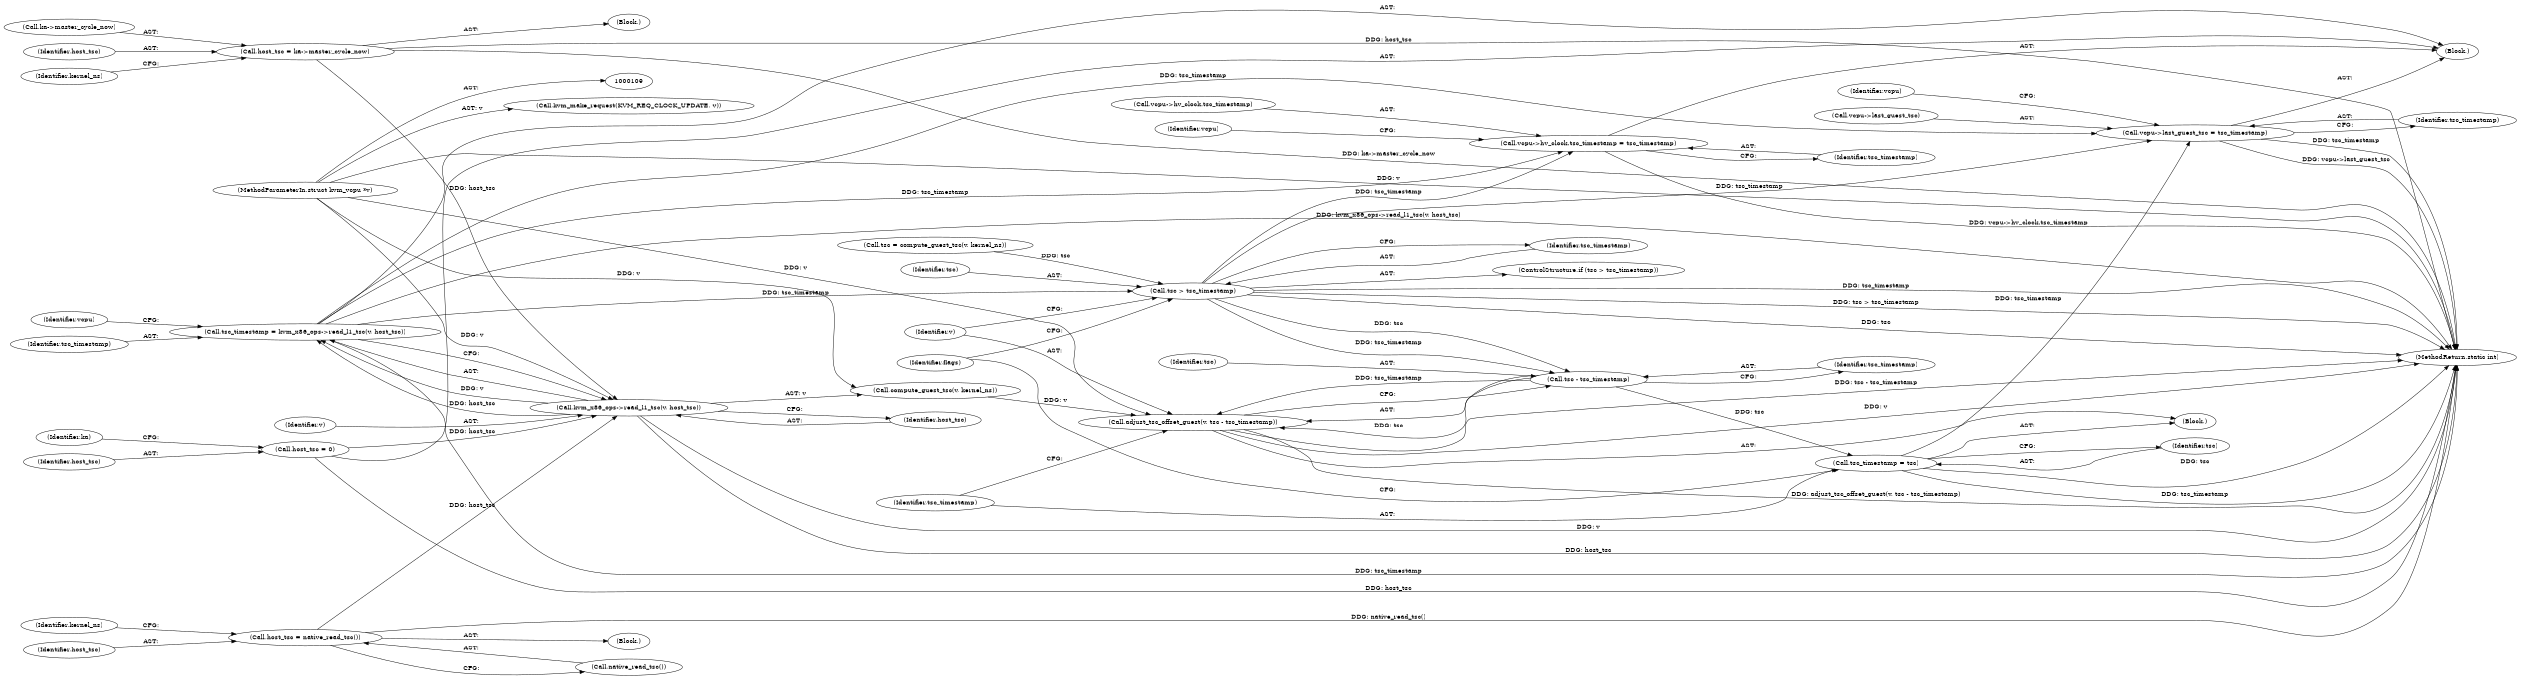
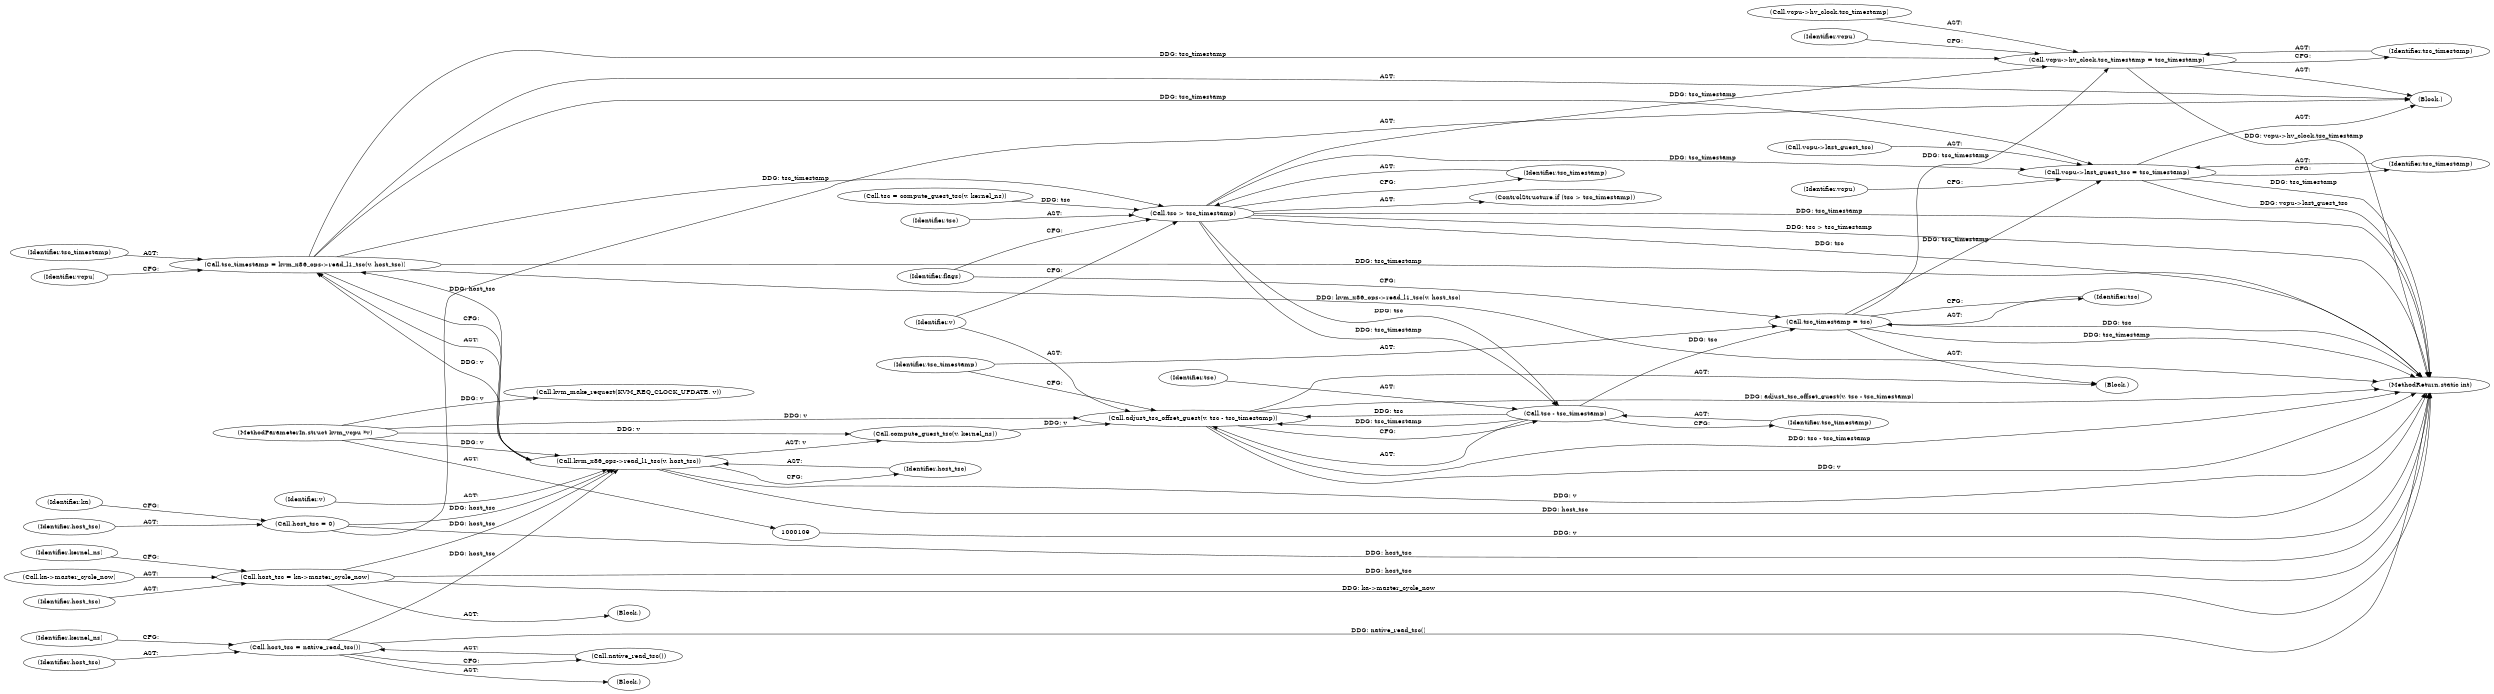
edge "(MethodParameterIn,struct kvm_vcpu *v)" -> "(Call,kvm_make_request(KVM_REQ_CLOCK_UPDATE, v))": label "AST: v" -> "DDG: v"
edge "(Call,tsc_timestamp = tsc)" -> "(Call,vcpu->hv_clock.tsc_timestamp = tsc_timestamp)": added, label "DDG: tsc_timestamp"
edge "(MethodParameterIn,struct kvm_vcpu *v)" -> "(MethodReturn,static int)": now "1000109" -> "(MethodReturn,static int)"
